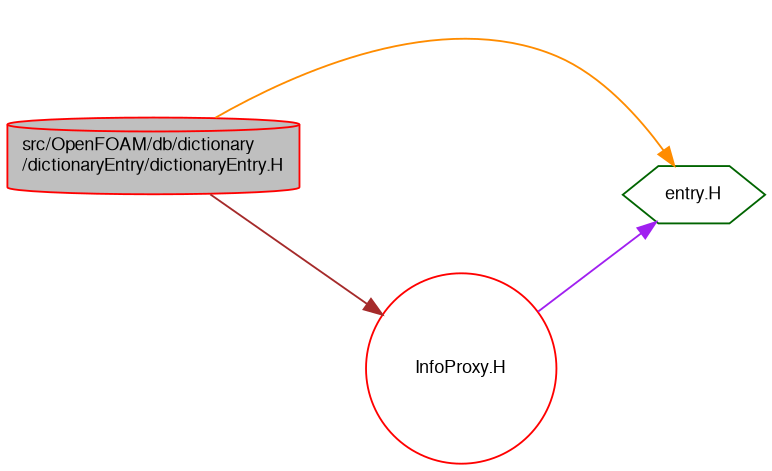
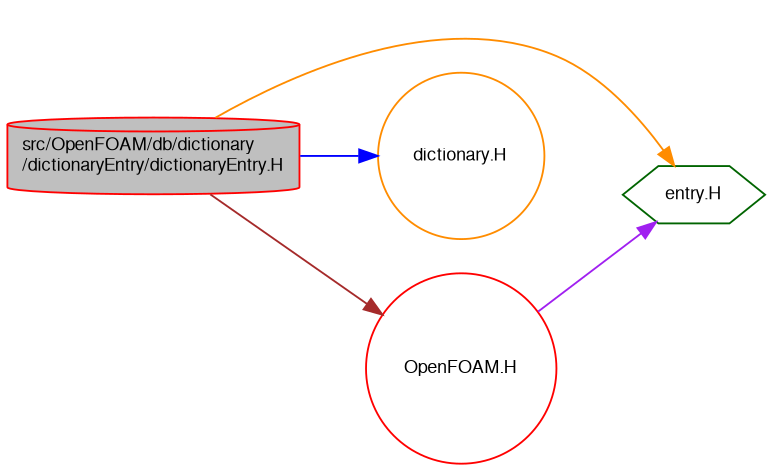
node "dictionary.H": added
node "InfoProxy.H": label "InfoProxy.H" -> "OpenFOAM.H"
